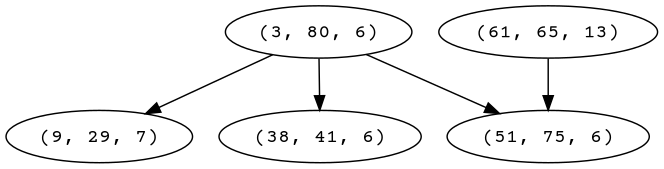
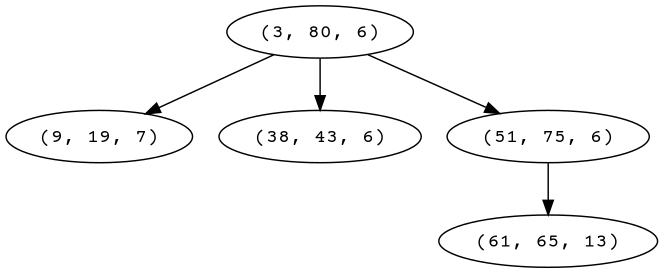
edge "(61, 65, 13)" -> "(51, 75, 6)": reversed
node "(9, 29, 7)": label "(9, 29, 7)" -> "(9, 19, 7)"
node "(38, 41, 6)": label "(38, 41, 6)" -> "(38, 43, 6)"
